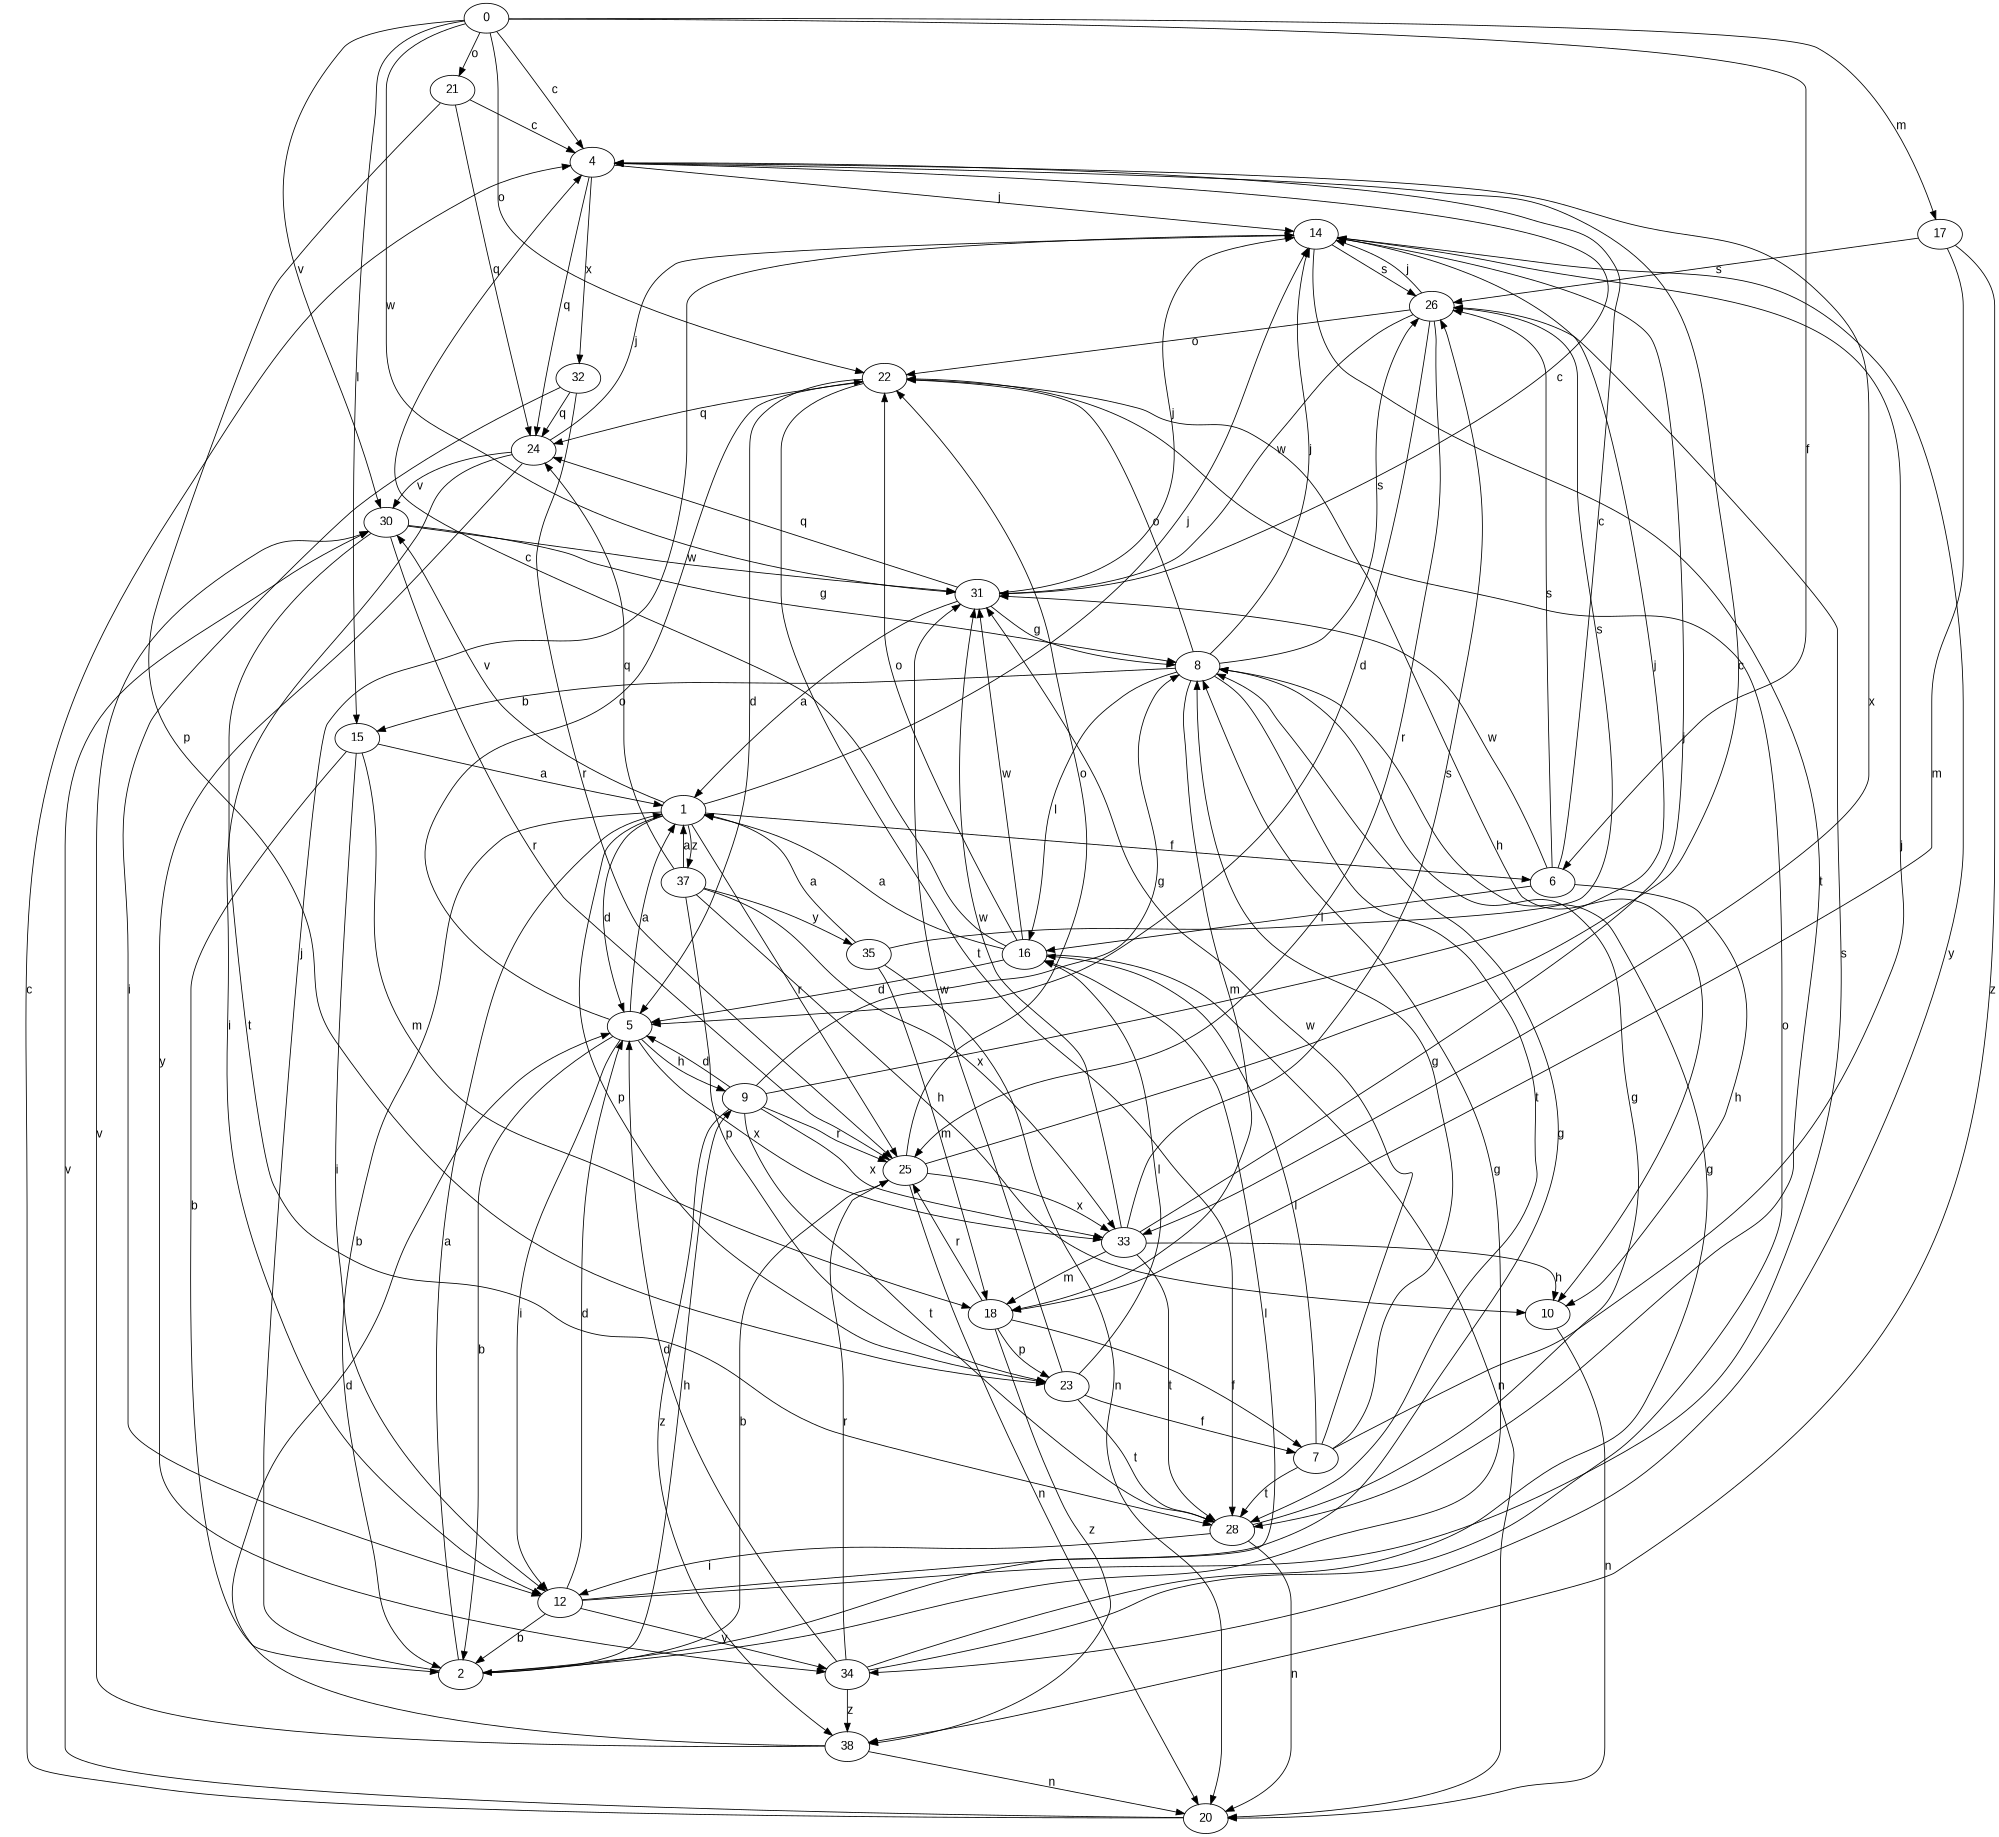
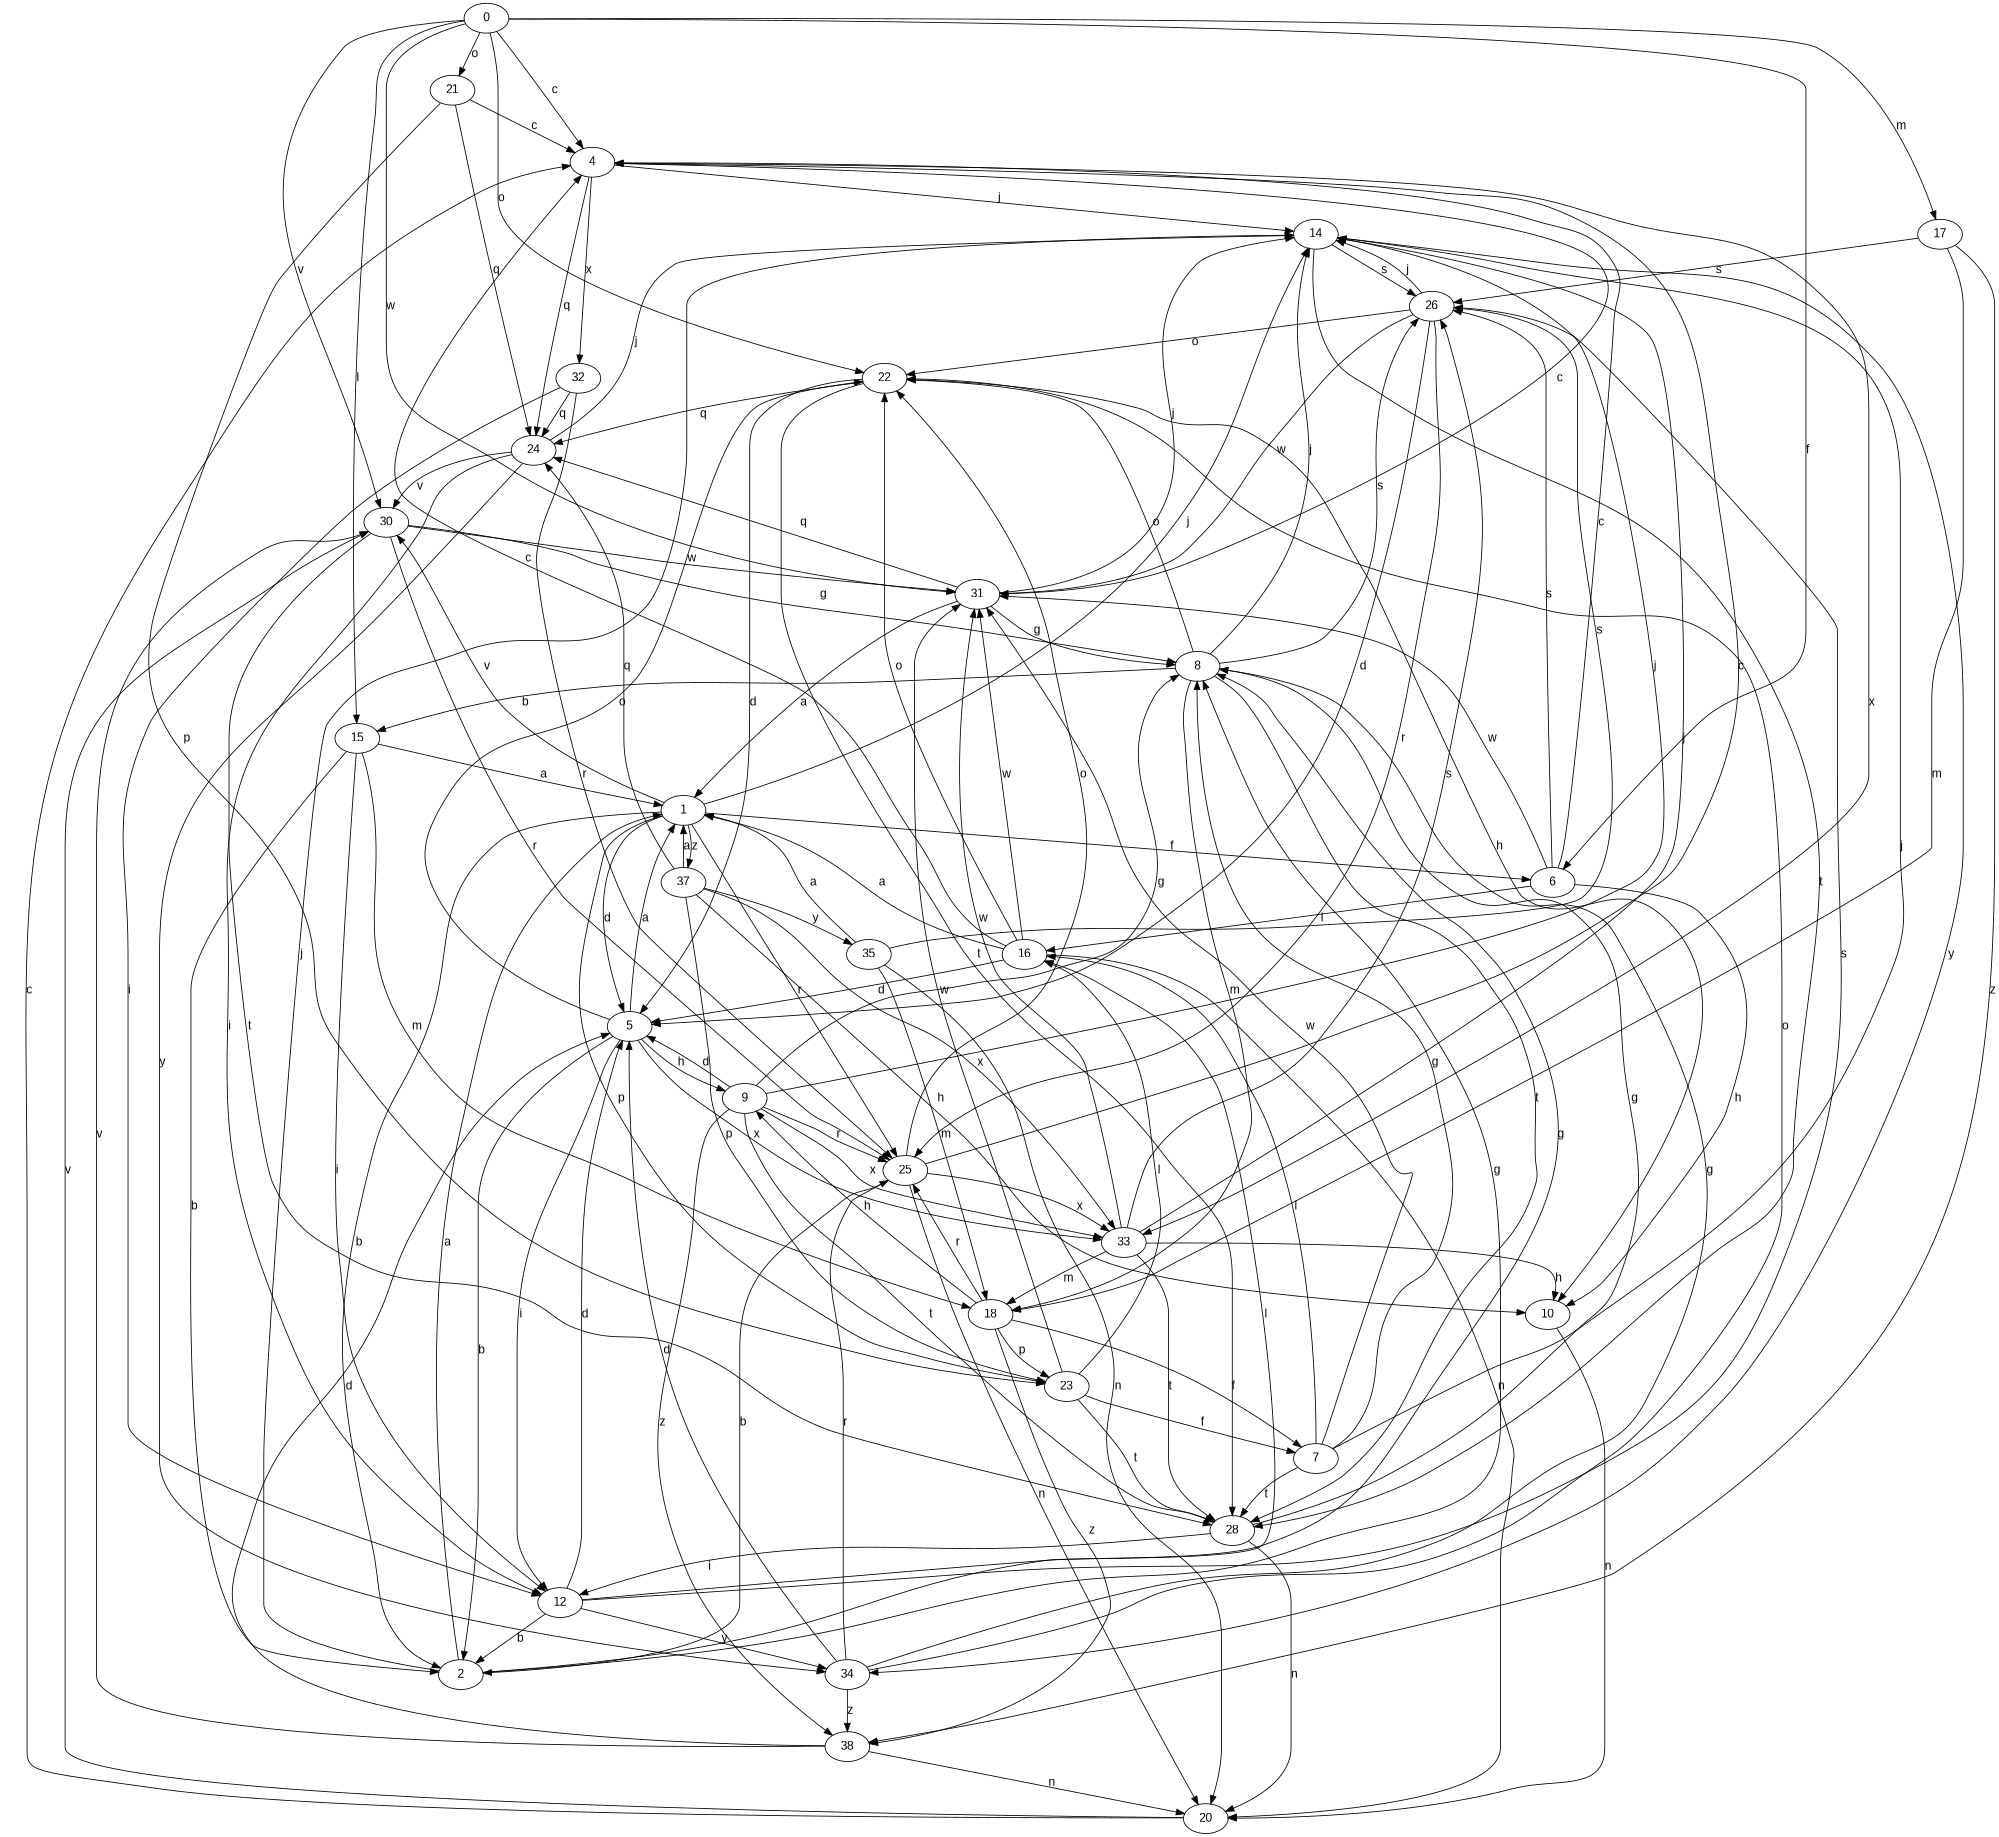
edge "8" -> "16": removed, label "l"
edge "2" -> "9": now "18" -> "9"
